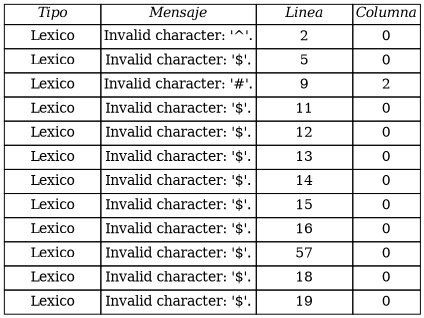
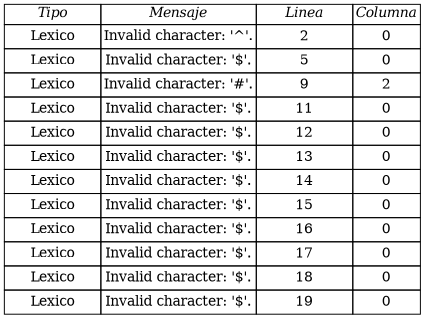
node "Tipo": text "57" -> "17"
